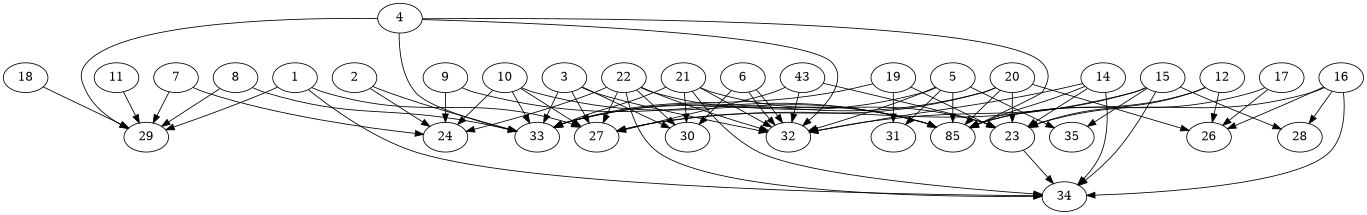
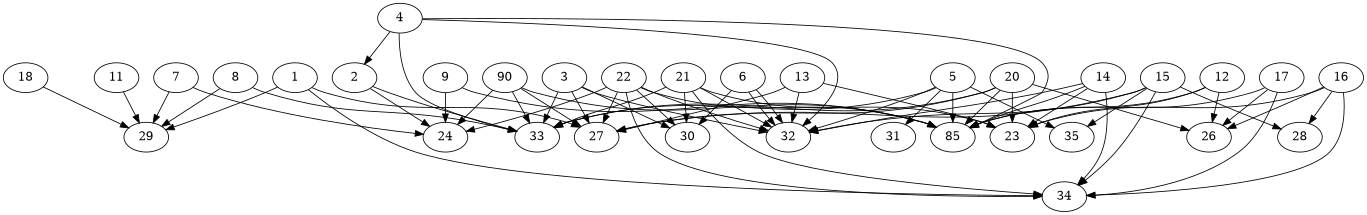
edge "4" -> "29": now "4" -> "2"
node "10": label "10" -> "90"
node "43": label "43" -> "13"
node "19": removed
edge "23" -> "34": now "17" -> "34"
